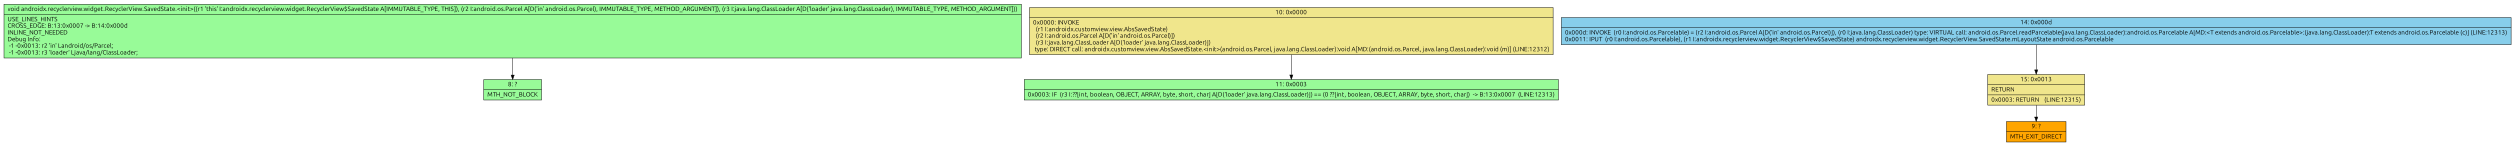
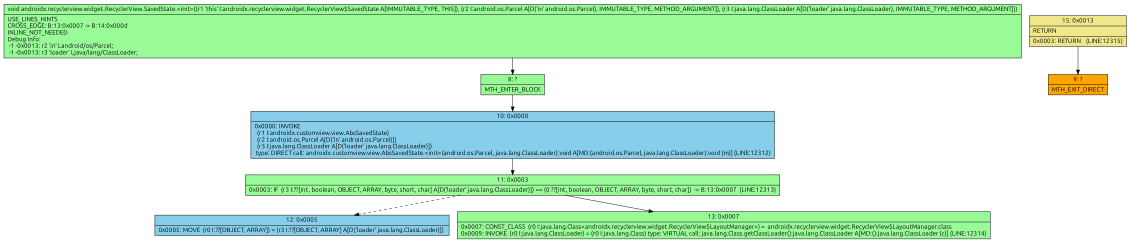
node "10: 0x0000": fillcolor khaki -> skyblue
node "14: 0x000d": removed
node "8: ?": text "MTH_NOT_BLOCK" -> "MTH_ENTER_BLOCK"
edge "8: ?" -> "10: 0x0000": added
node "12: 0x0005": added
node "13: 0x0007": added
